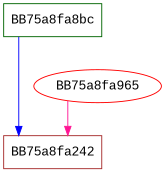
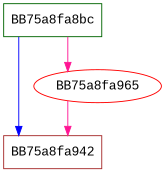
edge "BB75a8fa8bc" -> "BB75a8fa965": added
node "BB75a8fa242": label "BB75a8fa242" -> "BB75a8fa942"
